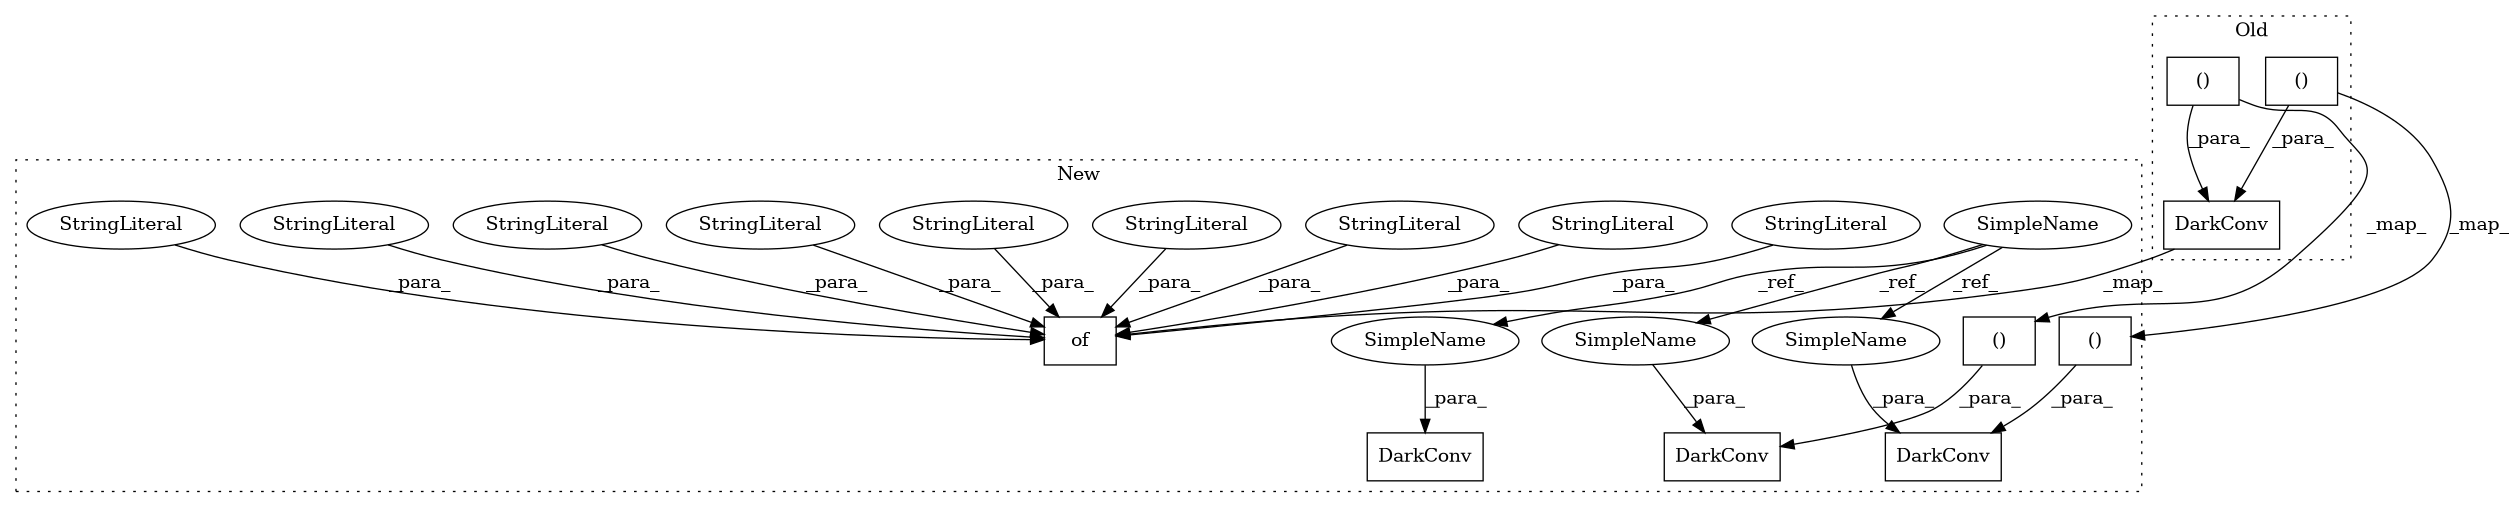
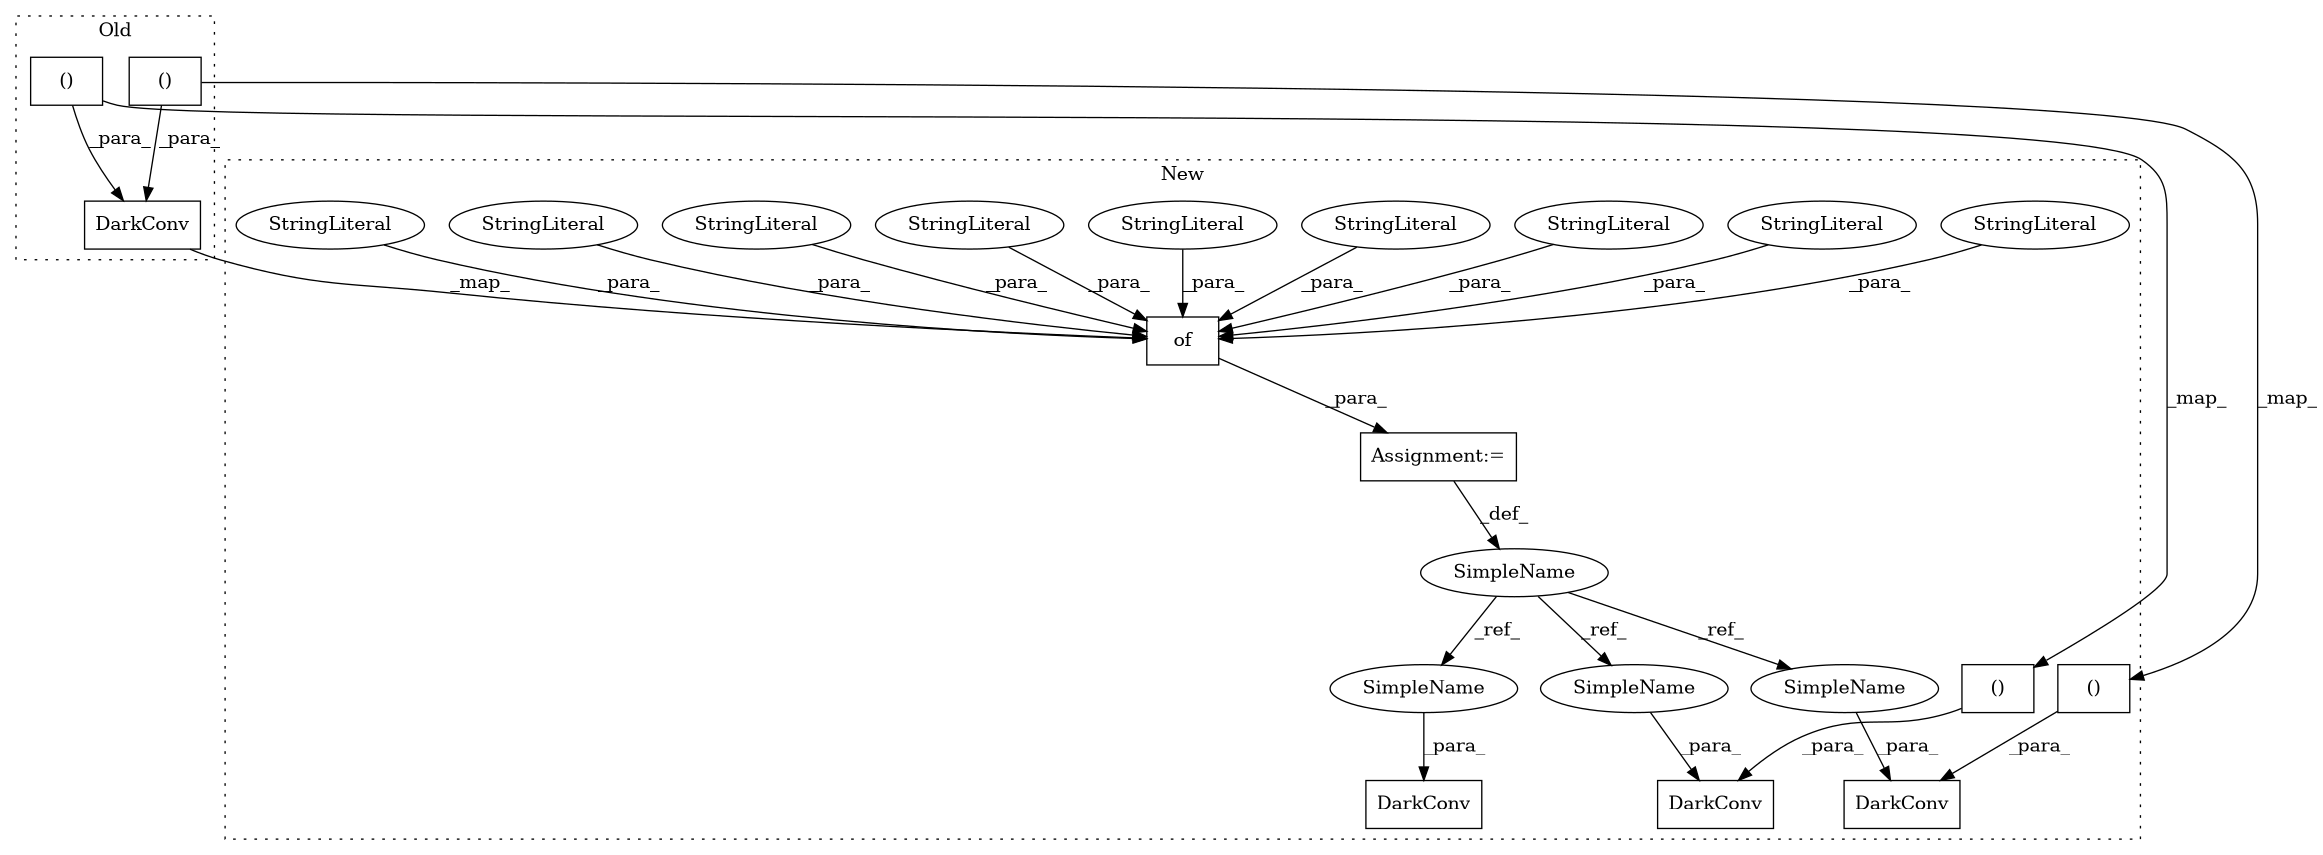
node "Assignment:=": added
